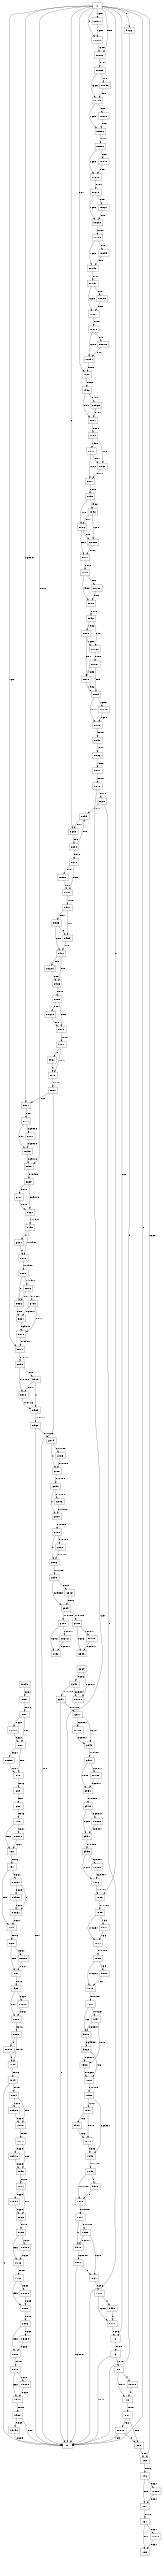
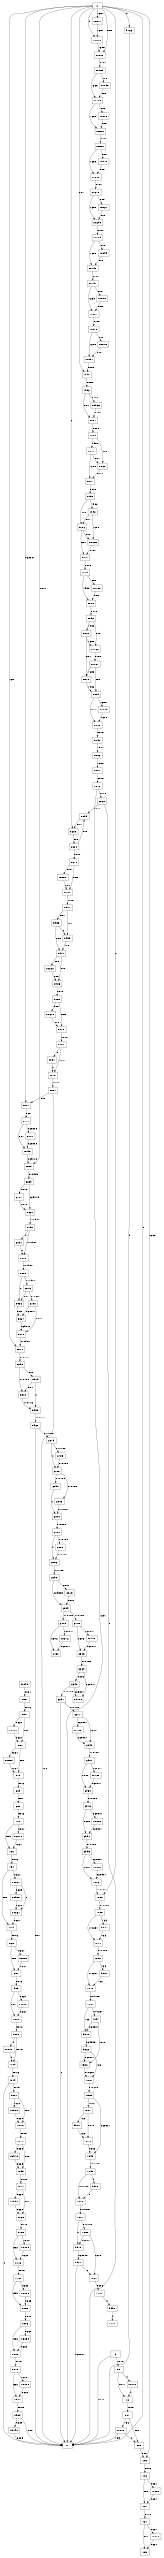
edge "6190" -> "6805": now "6103" -> "6805"
edge "6513" -> "6669": added, label "271423"
edge "7717" -> "7744": removed, label "2605"
node "2": removed
